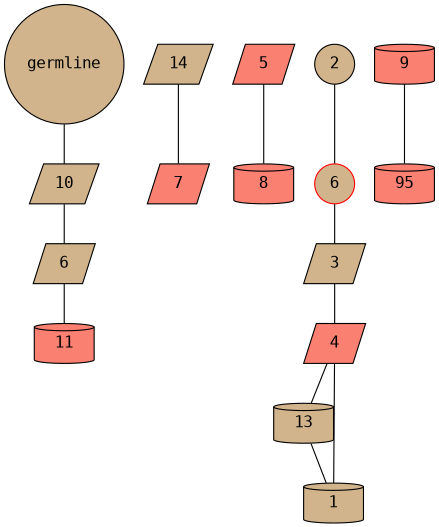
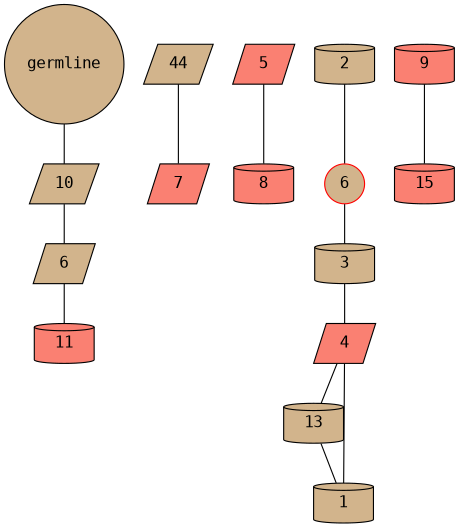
node "14": label "14" -> "44"
node "2": shape circle -> cylinder
node "95": label "95" -> "15"
node "3": shape parallelogram -> cylinder
